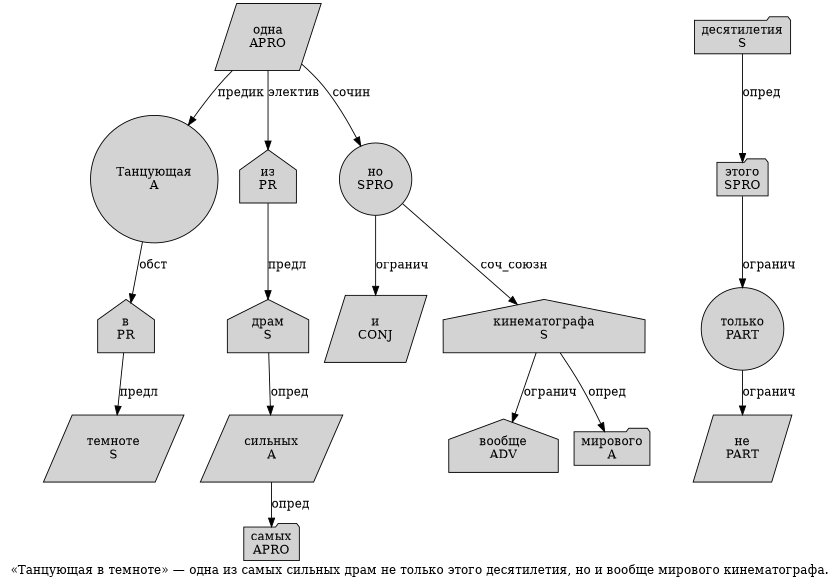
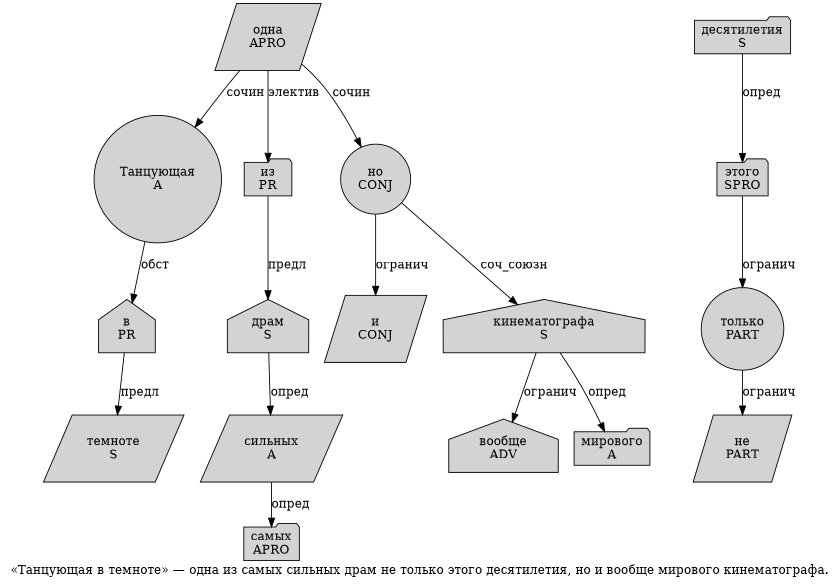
edge "одна APRO" -> "Танцующая A": label "предик" -> "сочин"
node "из PR": shape house -> folder
node "но SPRO": label "но SPRO" -> "но CONJ"
